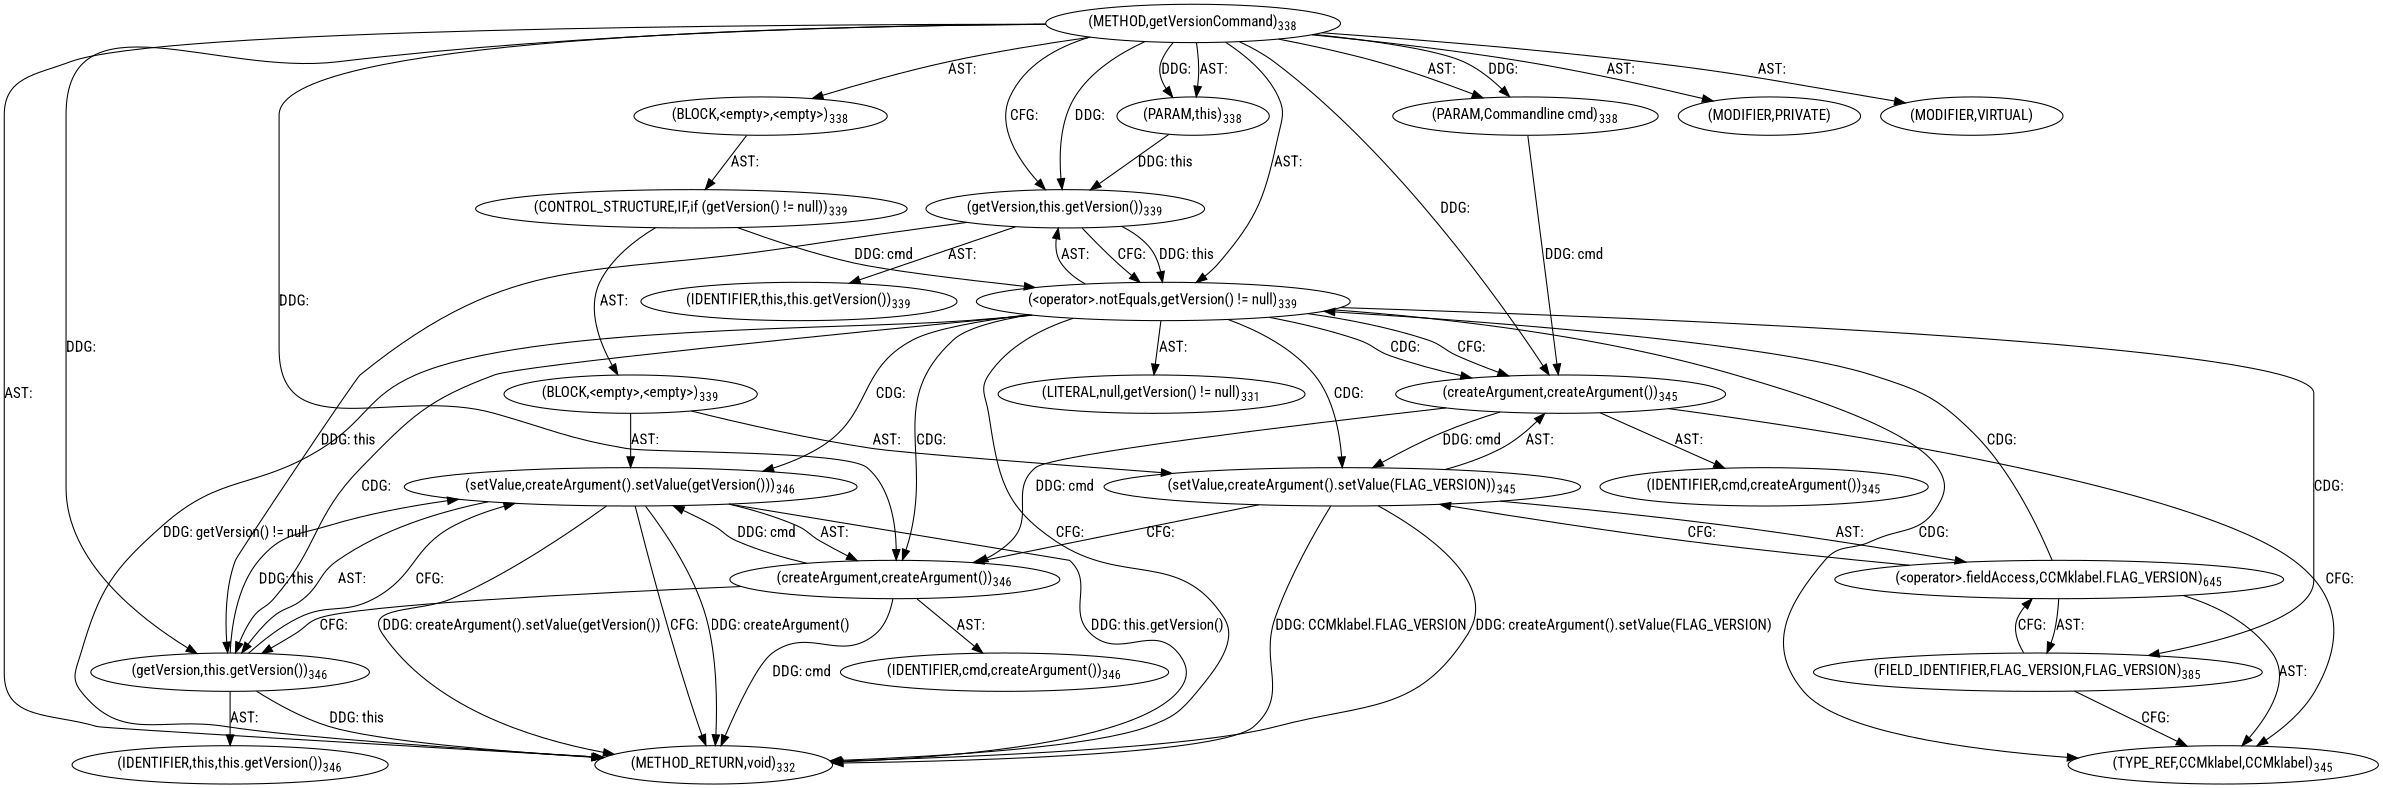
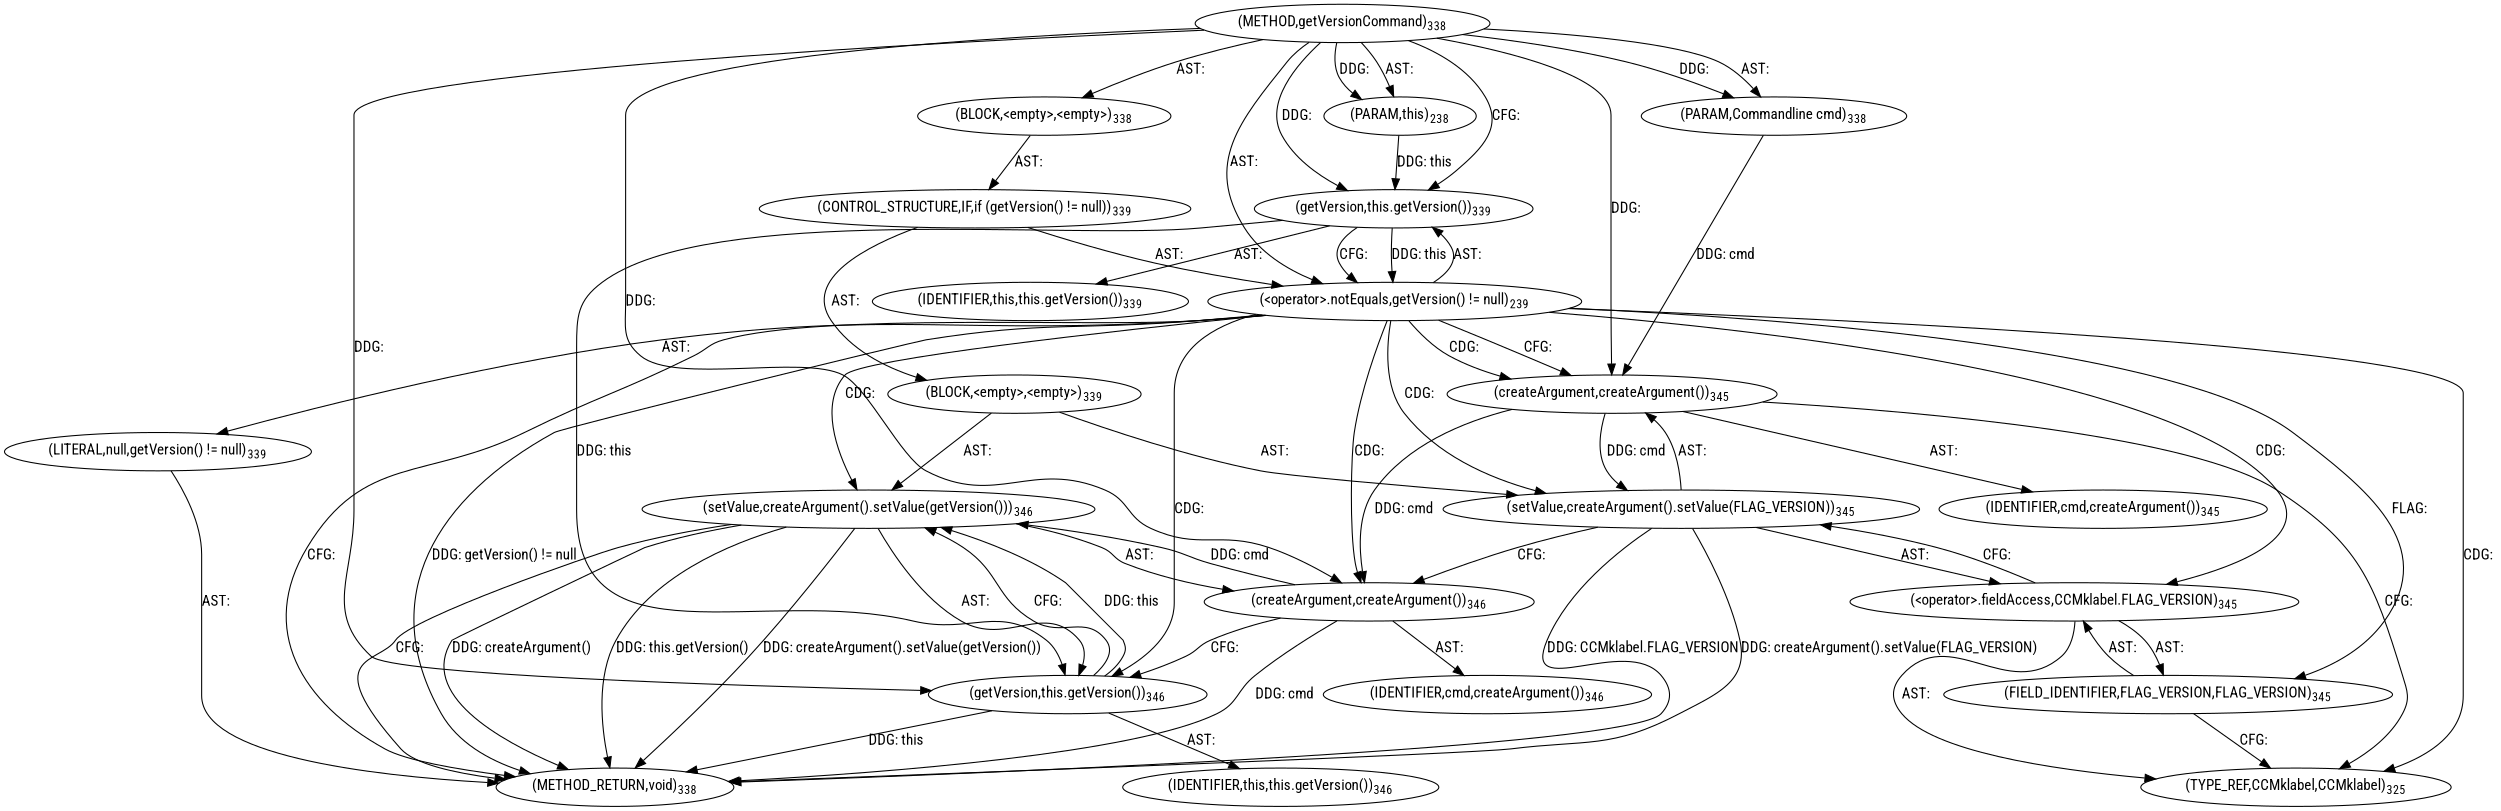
node "(PARAM,this)": text "338" -> "238"
node "(MODIFIER,PRIVATE)": removed
node "(MODIFIER,VIRTUAL)": removed
edge "(METHOD,getVersionCommand)" -> "(METHOD_RETURN,void)": now "(LITERAL,null,getVersion() != null)" -> "(METHOD_RETURN,void)"
edge "(CONTROL_STRUCTURE,IF,if (getVersion() != null))" -> "(<operator>.notEquals,getVersion() != null)": label "DDG: cmd" -> "AST: "
node "(<operator>.notEquals,getVersion() != null)": text "339" -> "239"
edge "(<operator>.fieldAccess,CCMklabel.FLAG_VERSION)" -> "(<operator>.notEquals,getVersion() != null)": reversed
node "(LITERAL,null,getVersion() != null)": text "331" -> "339"
edge "(<operator>.notEquals,getVersion() != null)" -> "(FIELD_IDENTIFIER,FLAG_VERSION,FLAG_VERSION)": label "CDG: " -> "FLAG: "
node "(<operator>.fieldAccess,CCMklabel.FLAG_VERSION)": text "645" -> "345"
edge "(FIELD_IDENTIFIER,FLAG_VERSION,FLAG_VERSION)" -> "(<operator>.fieldAccess,CCMklabel.FLAG_VERSION)": label "CFG: " -> "AST: "
node "(FIELD_IDENTIFIER,FLAG_VERSION,FLAG_VERSION)": text "385" -> "345"
node "(METHOD_RETURN,void)": text "332" -> "338"
node "(TYPE_REF,CCMklabel,CCMklabel)": text "345" -> "325"
